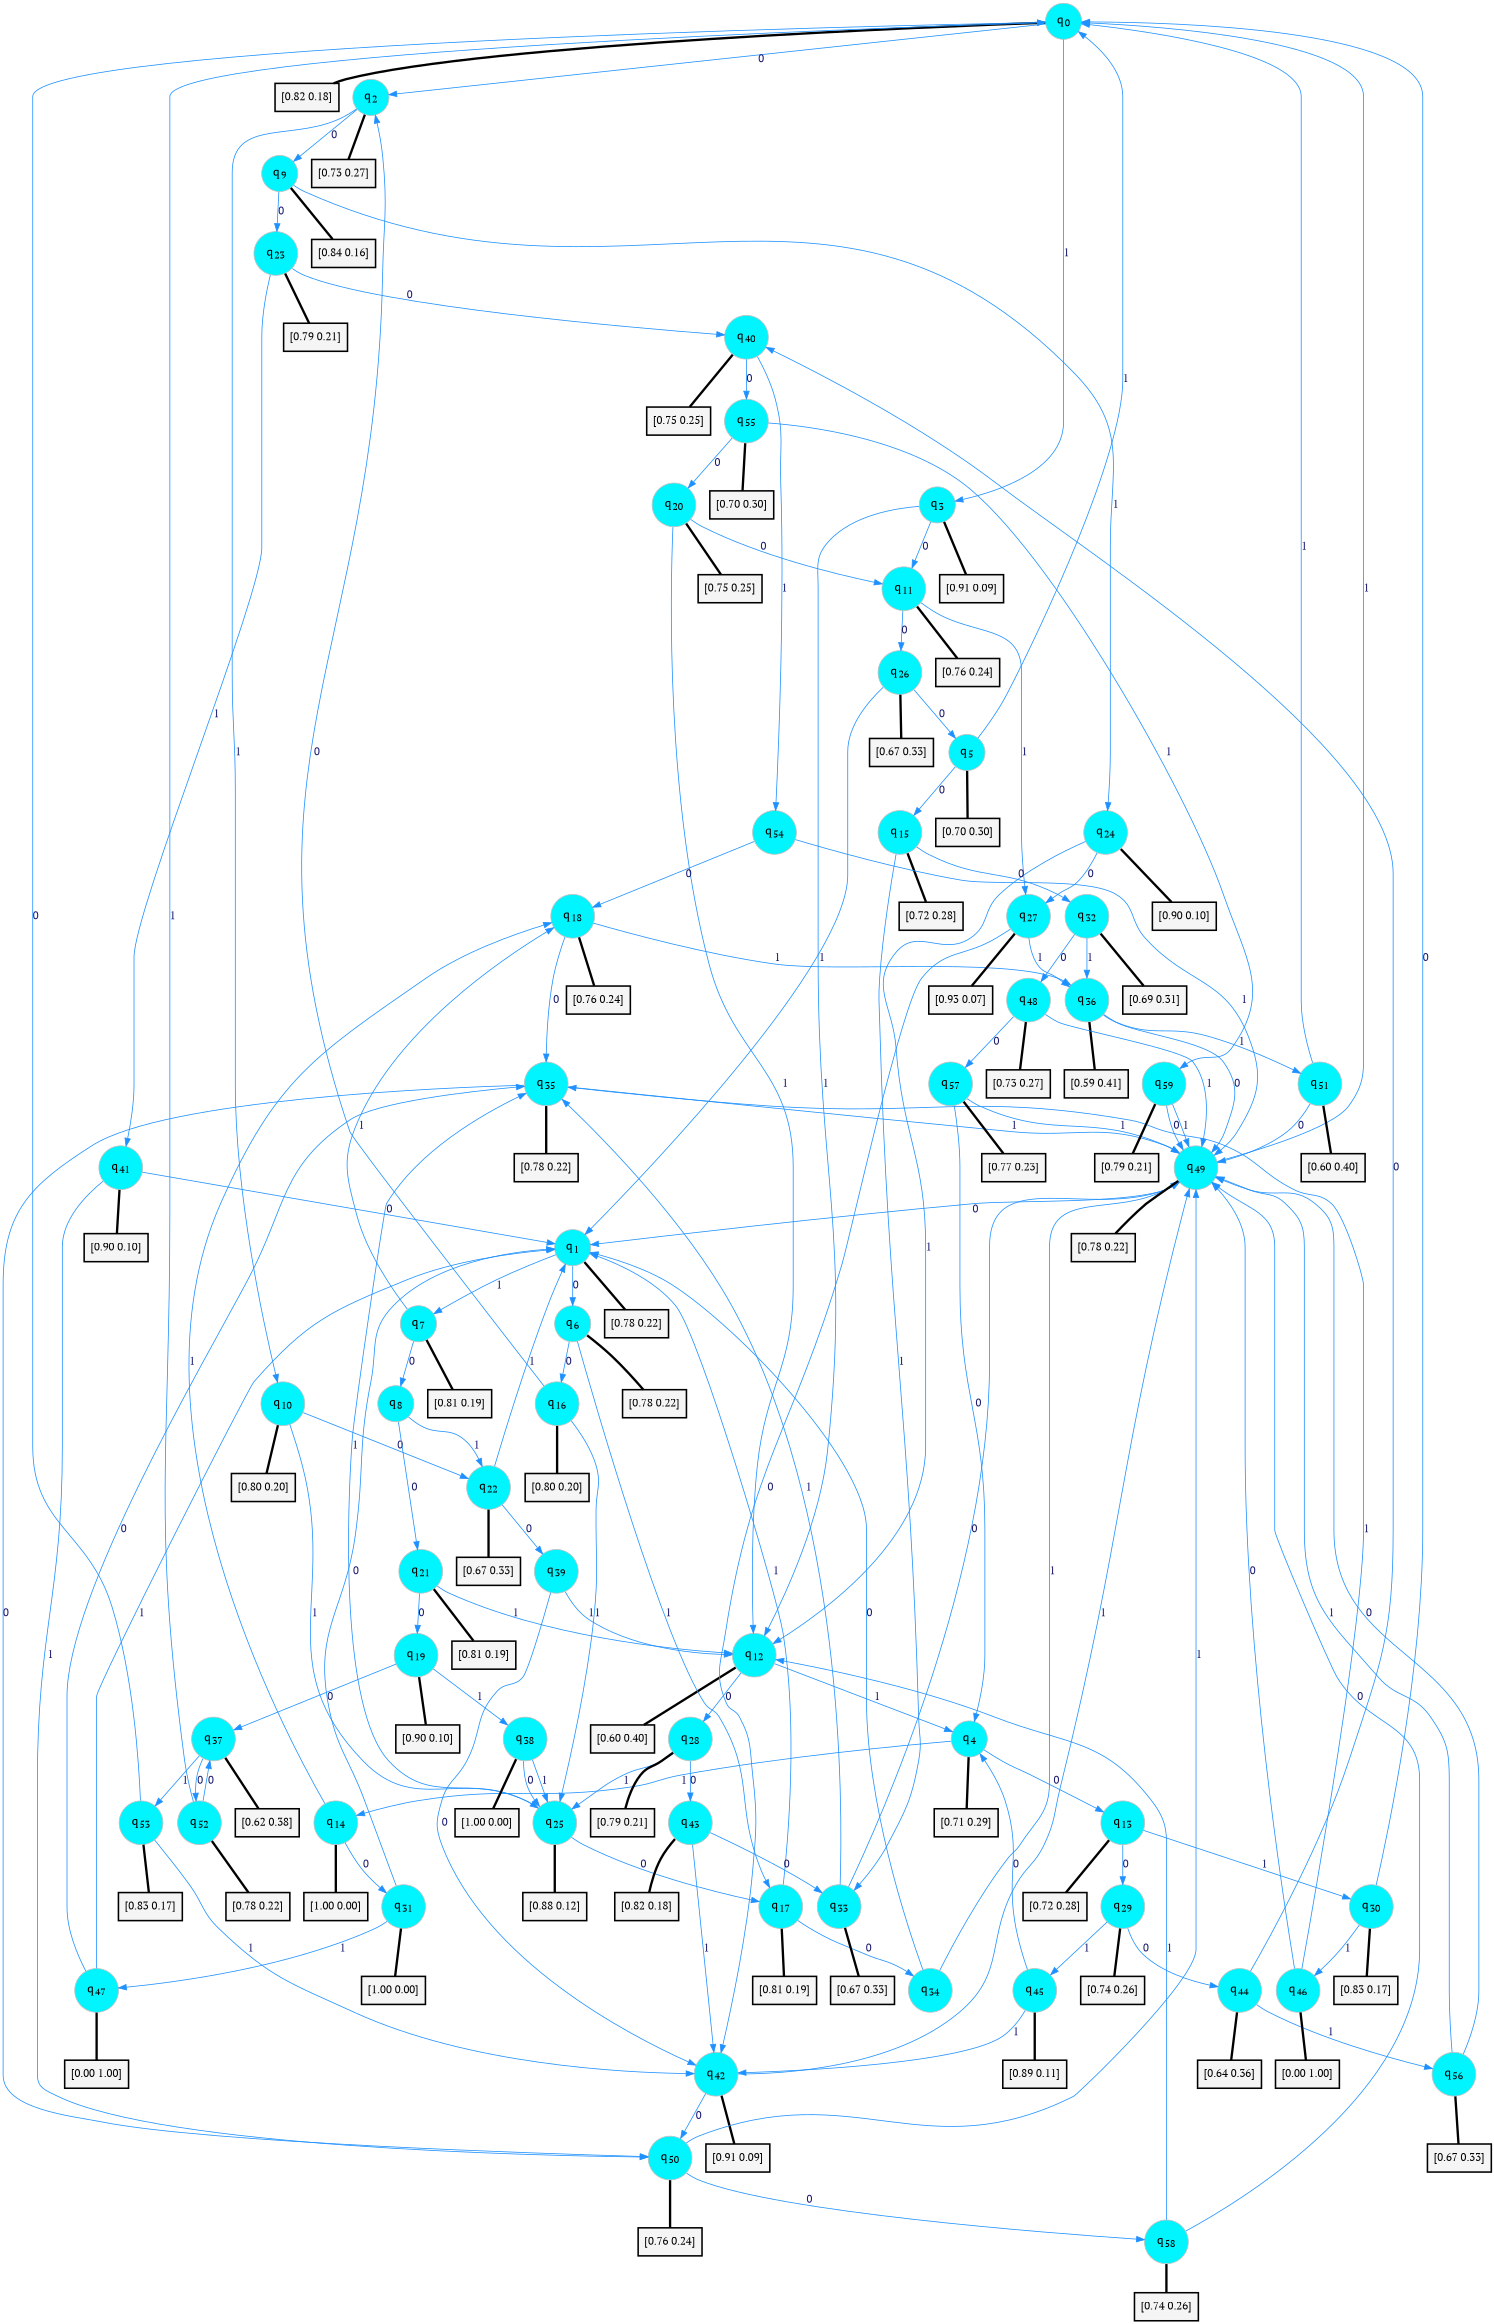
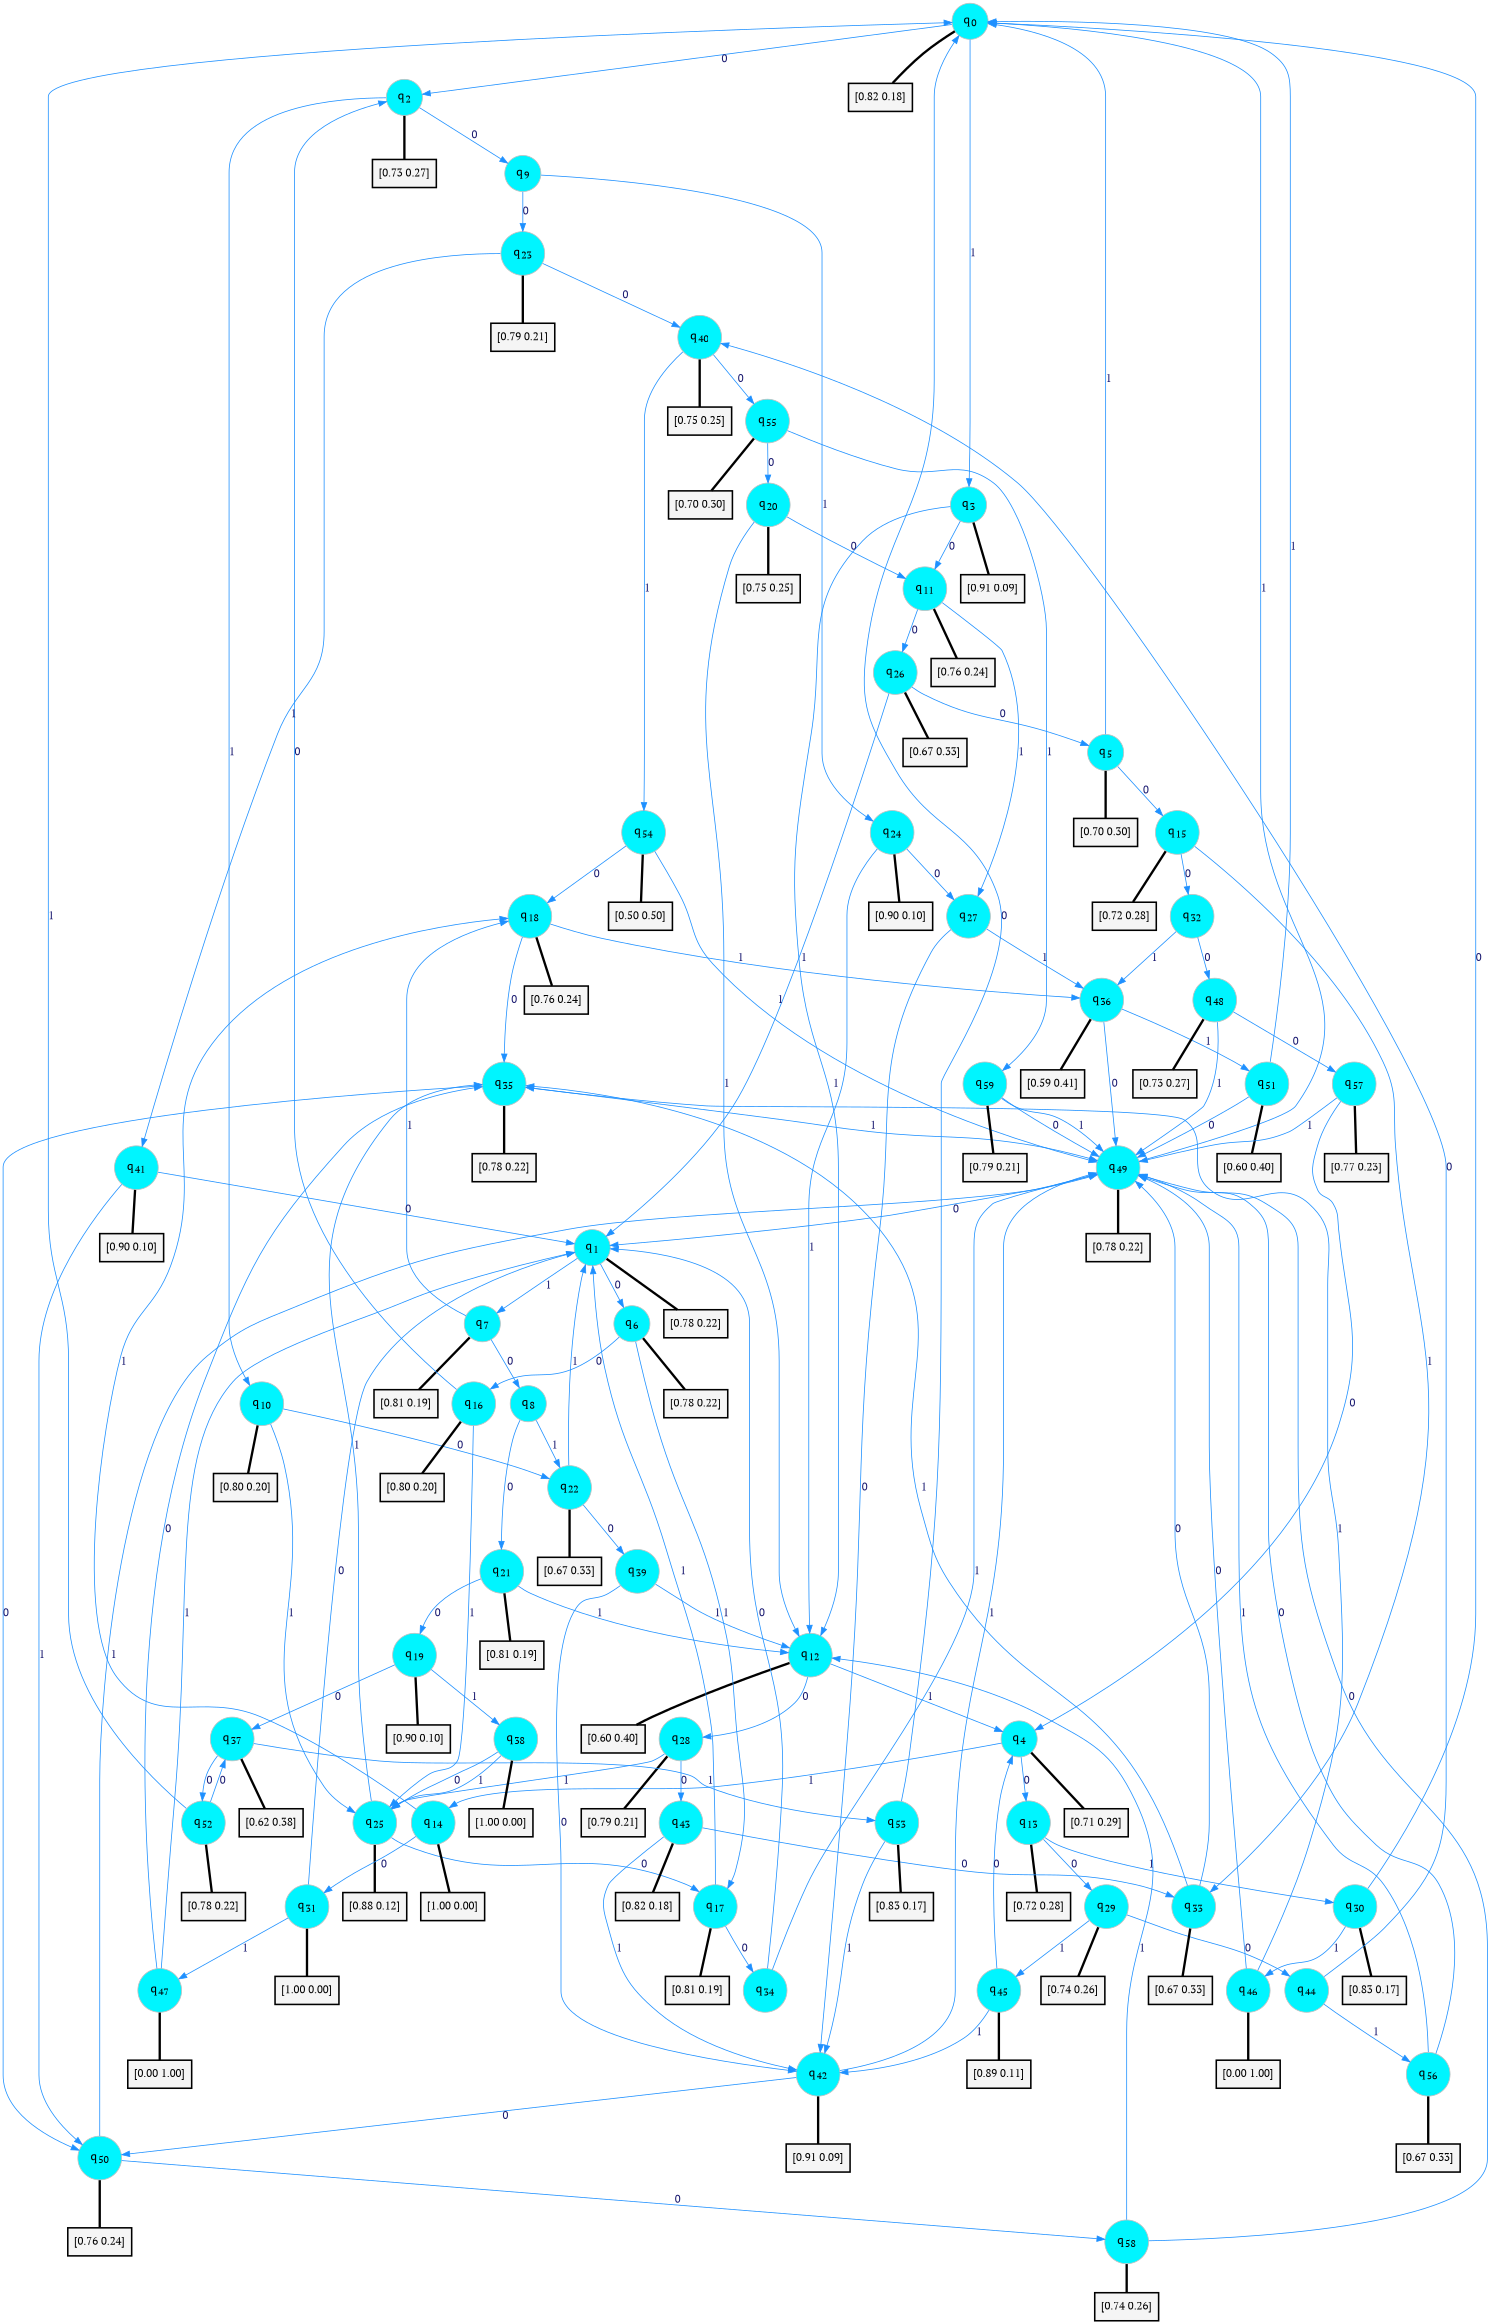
node "[0.84 0.16]": removed
node "[0.50 0.50]": added
node "[0.93 0.07]": removed
node "[0.69 0.31]": removed
node "[0.64 0.36]": removed
